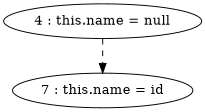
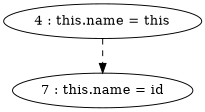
node "4 : this.name = null": label "4 : this.name = null" -> "4 : this.name = this"
